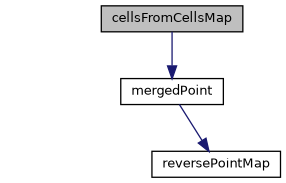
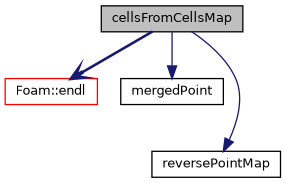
node "Foam::endl": added
edge "mergedPoint" -> "reversePointMap": now "cellsFromCellsMap" -> "reversePointMap"
